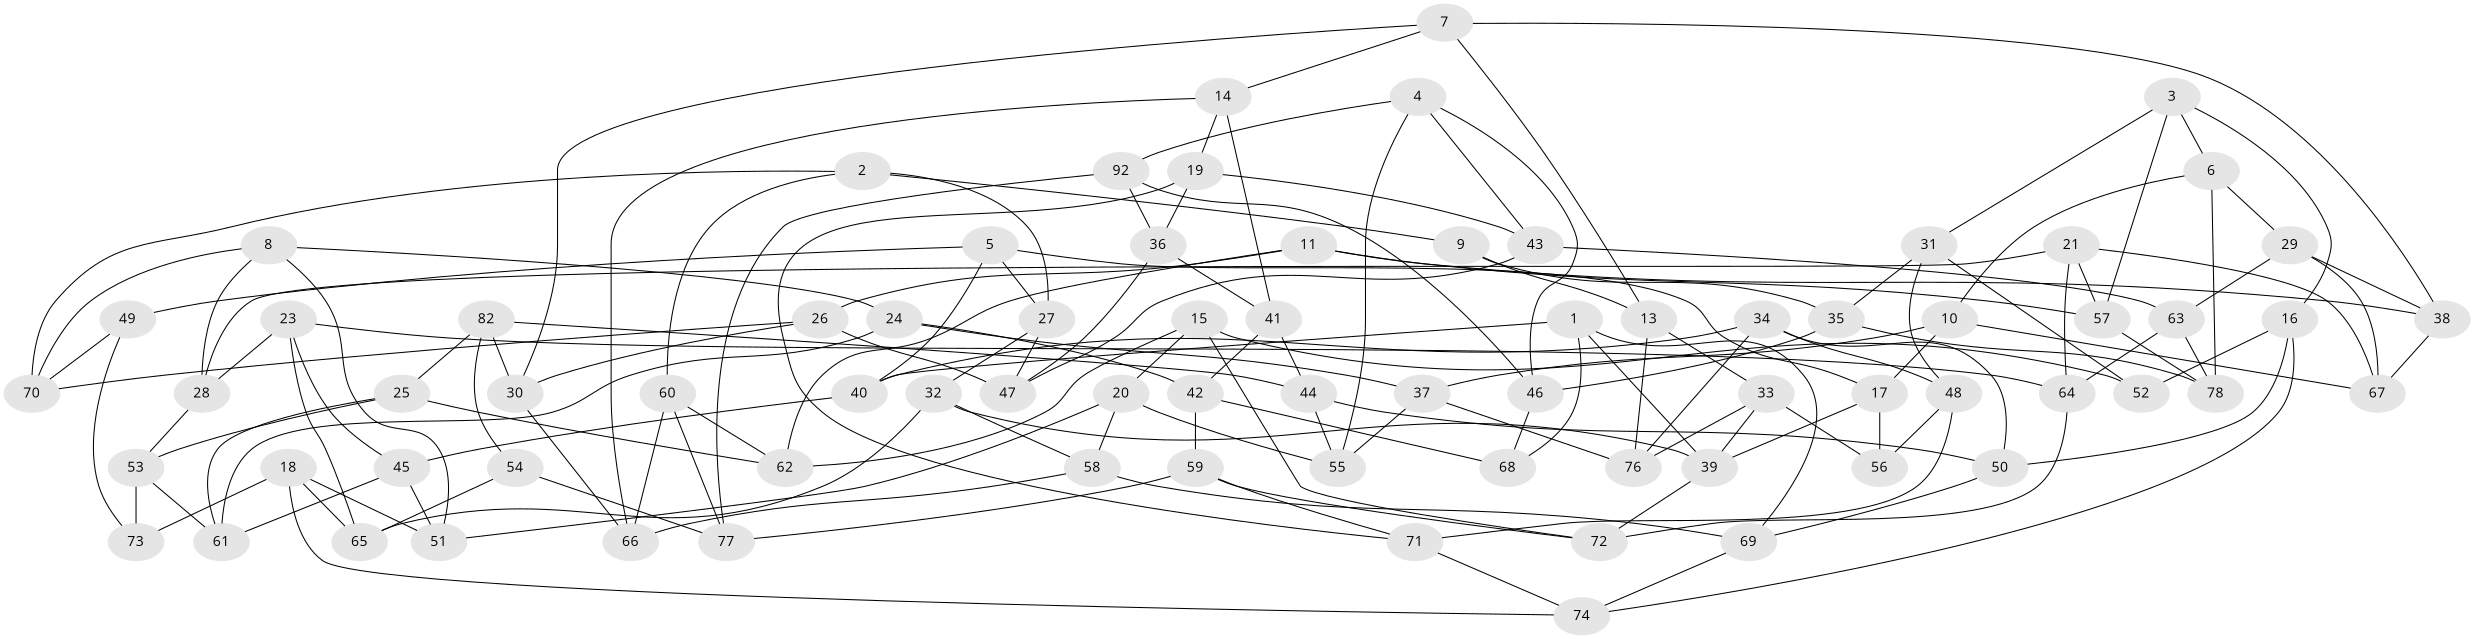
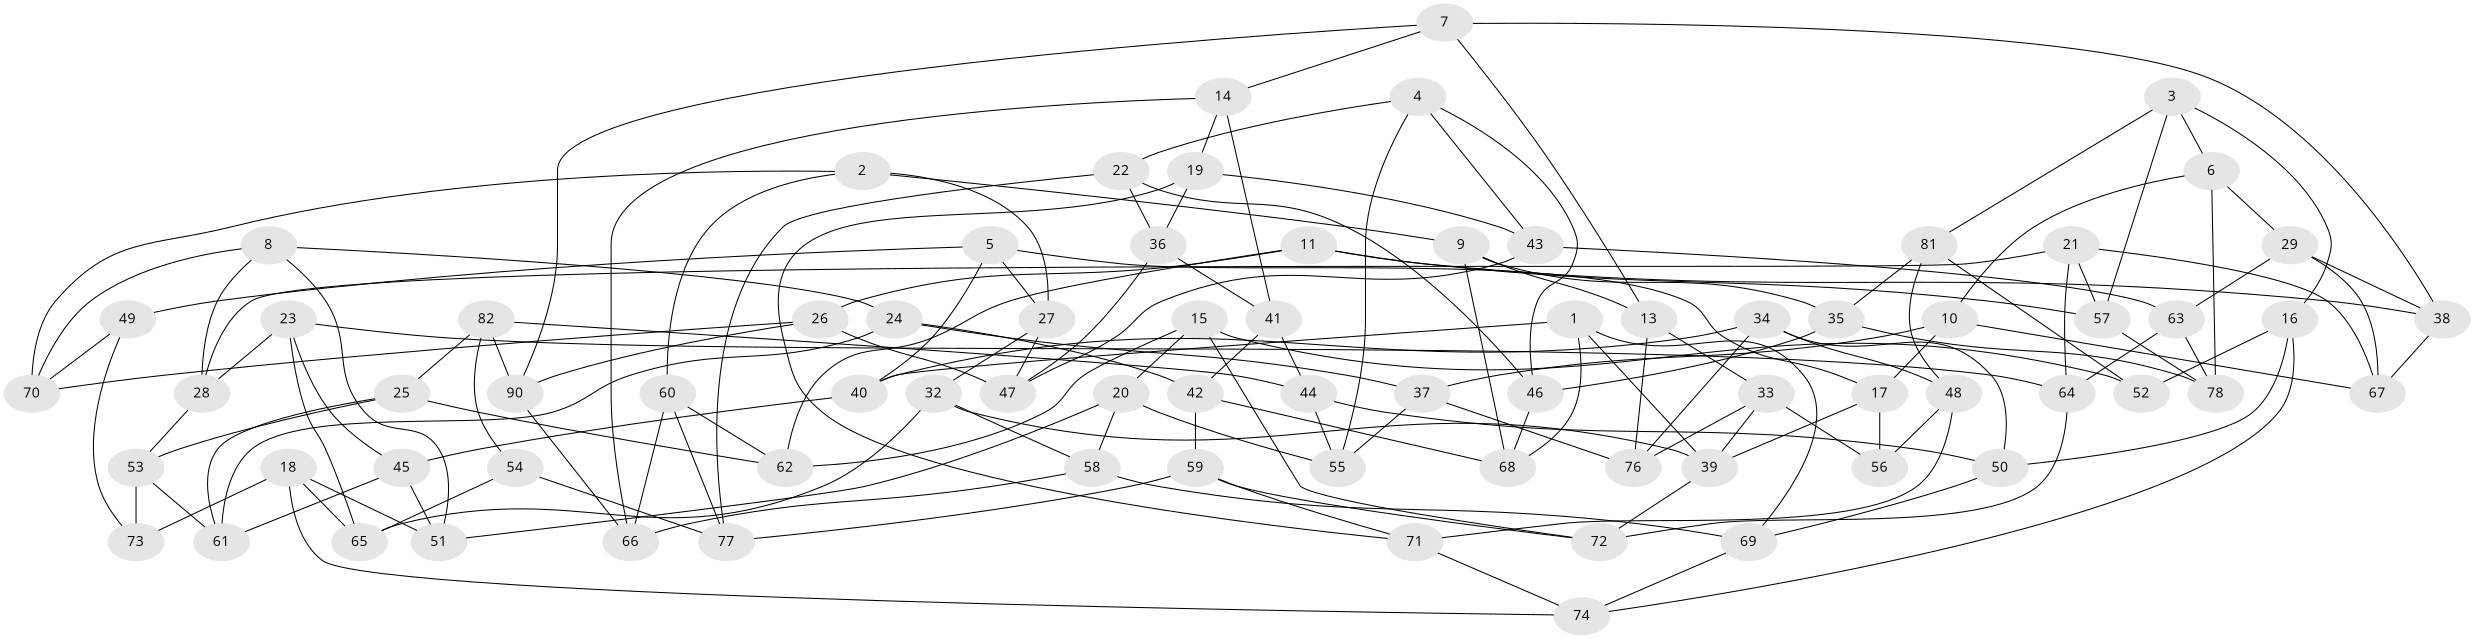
node "92": label "92" -> "22"
node "31": label "31" -> "81"
edge "9" -- "68": added
node "30": label "30" -> "90"
